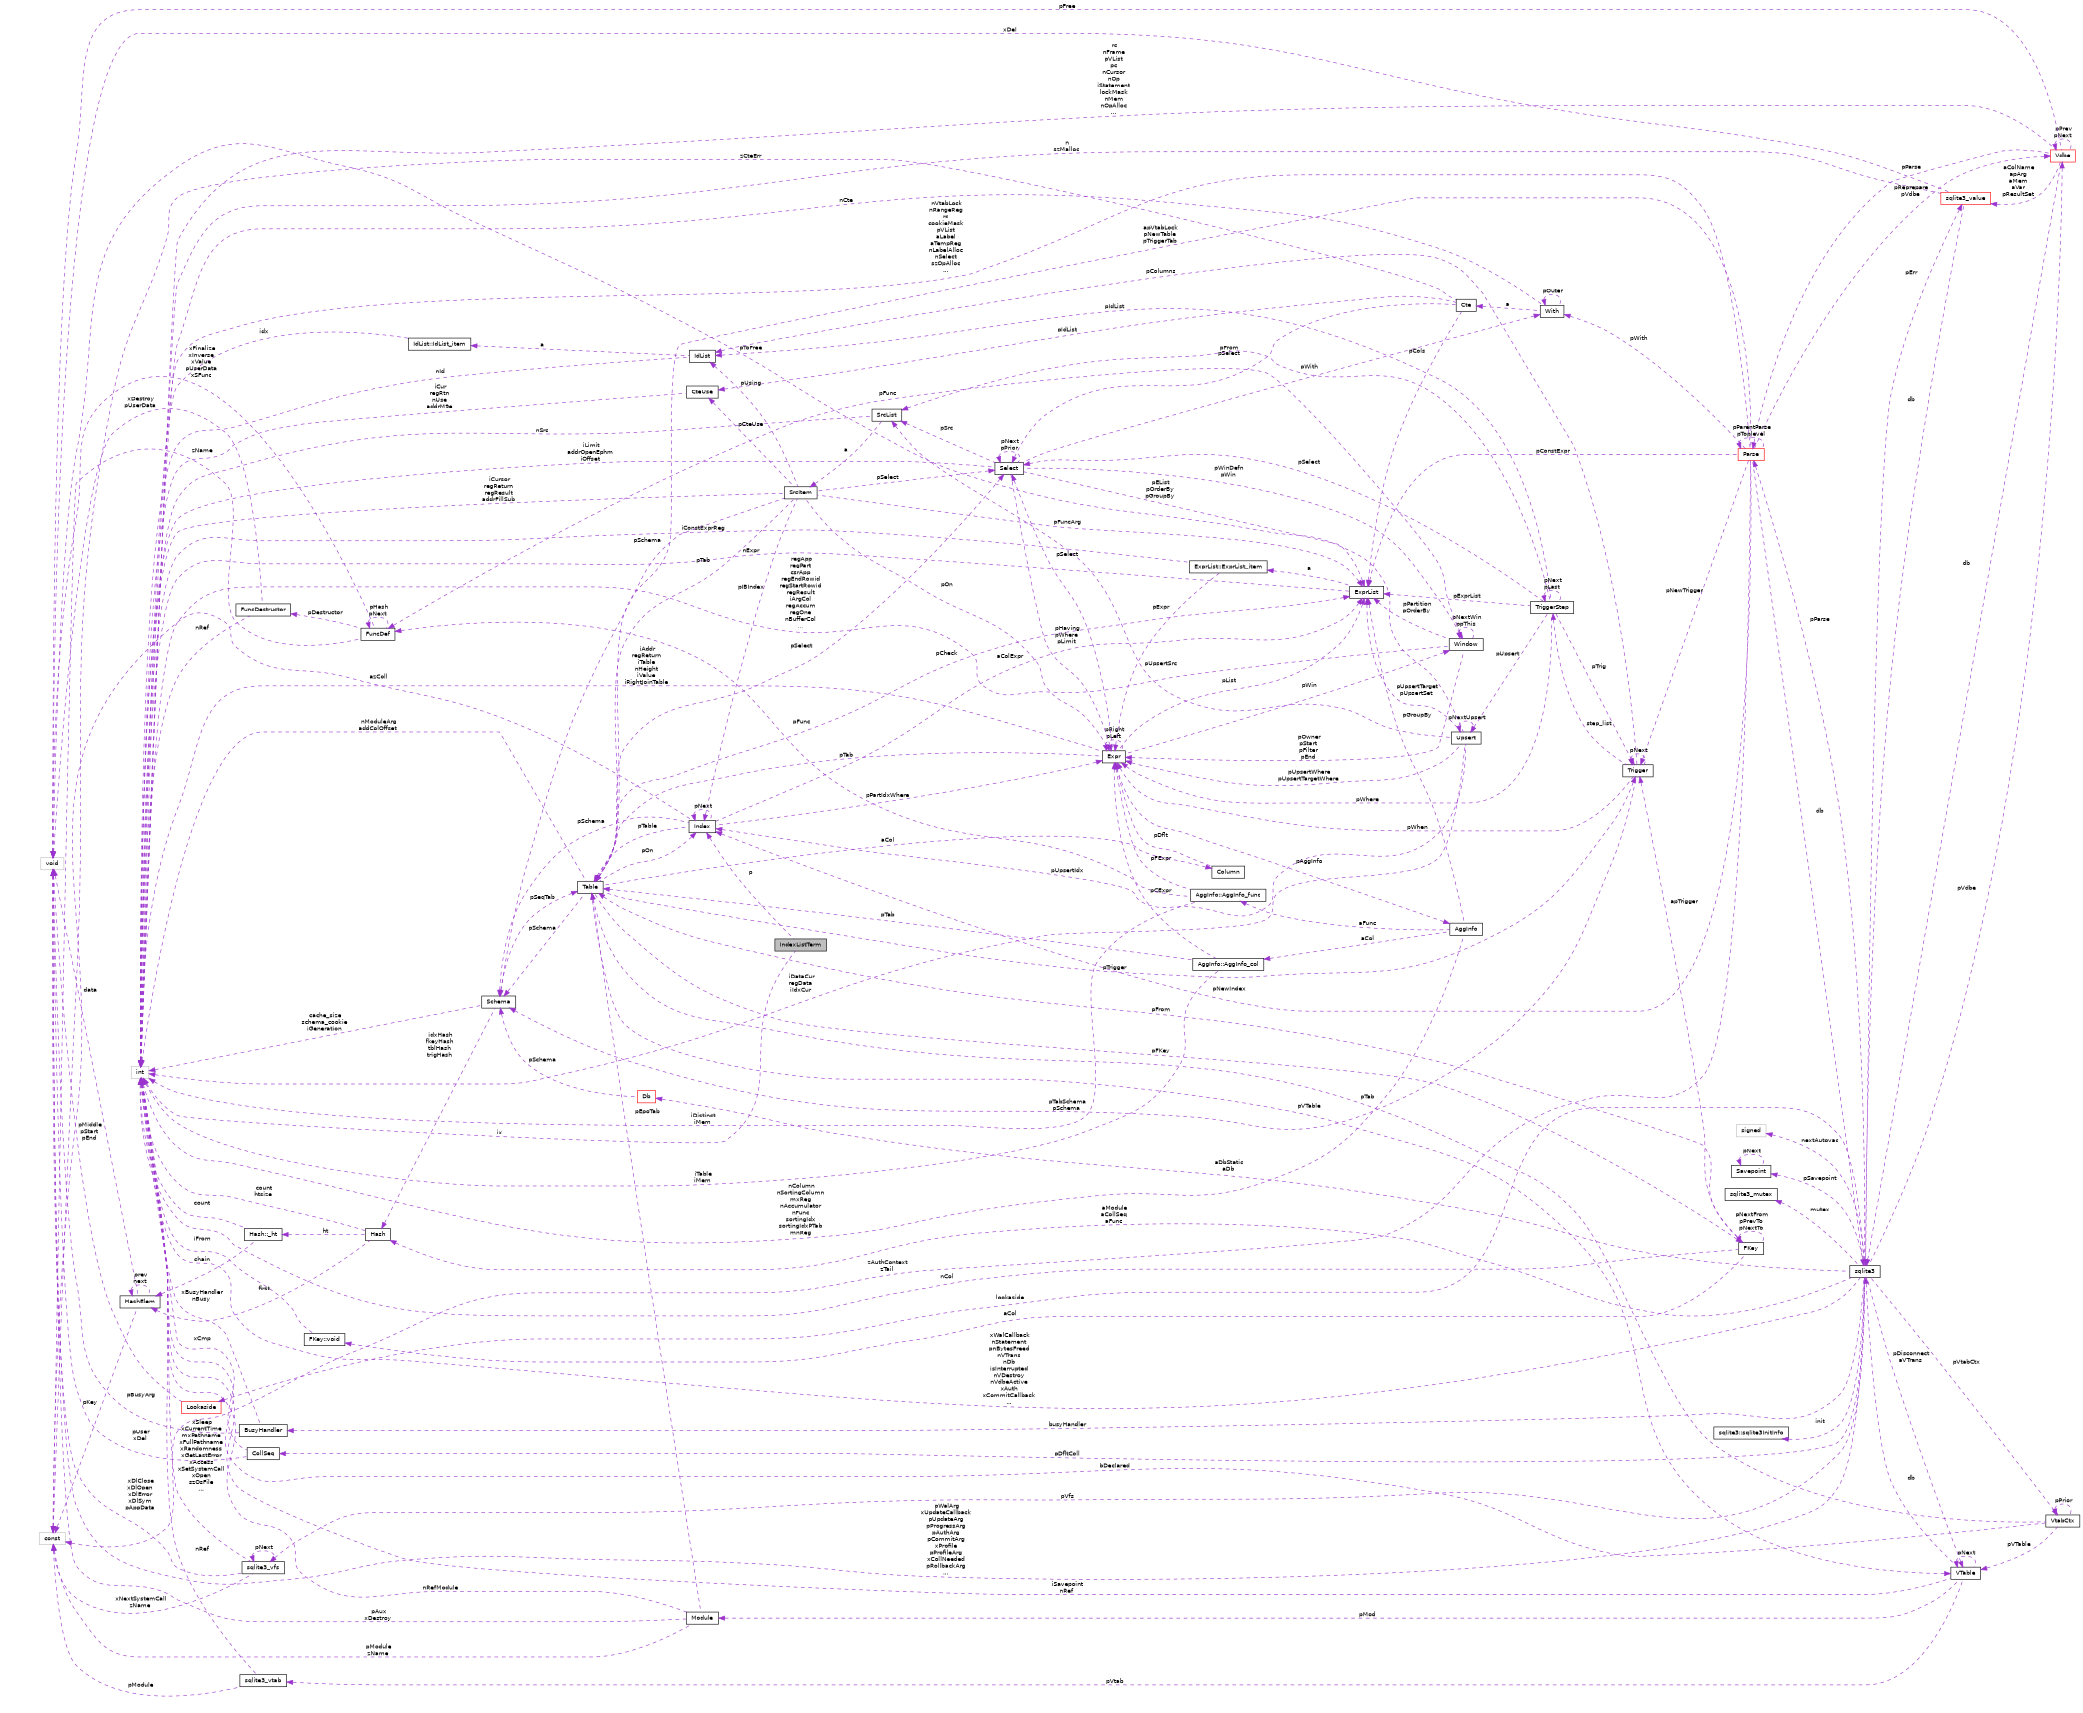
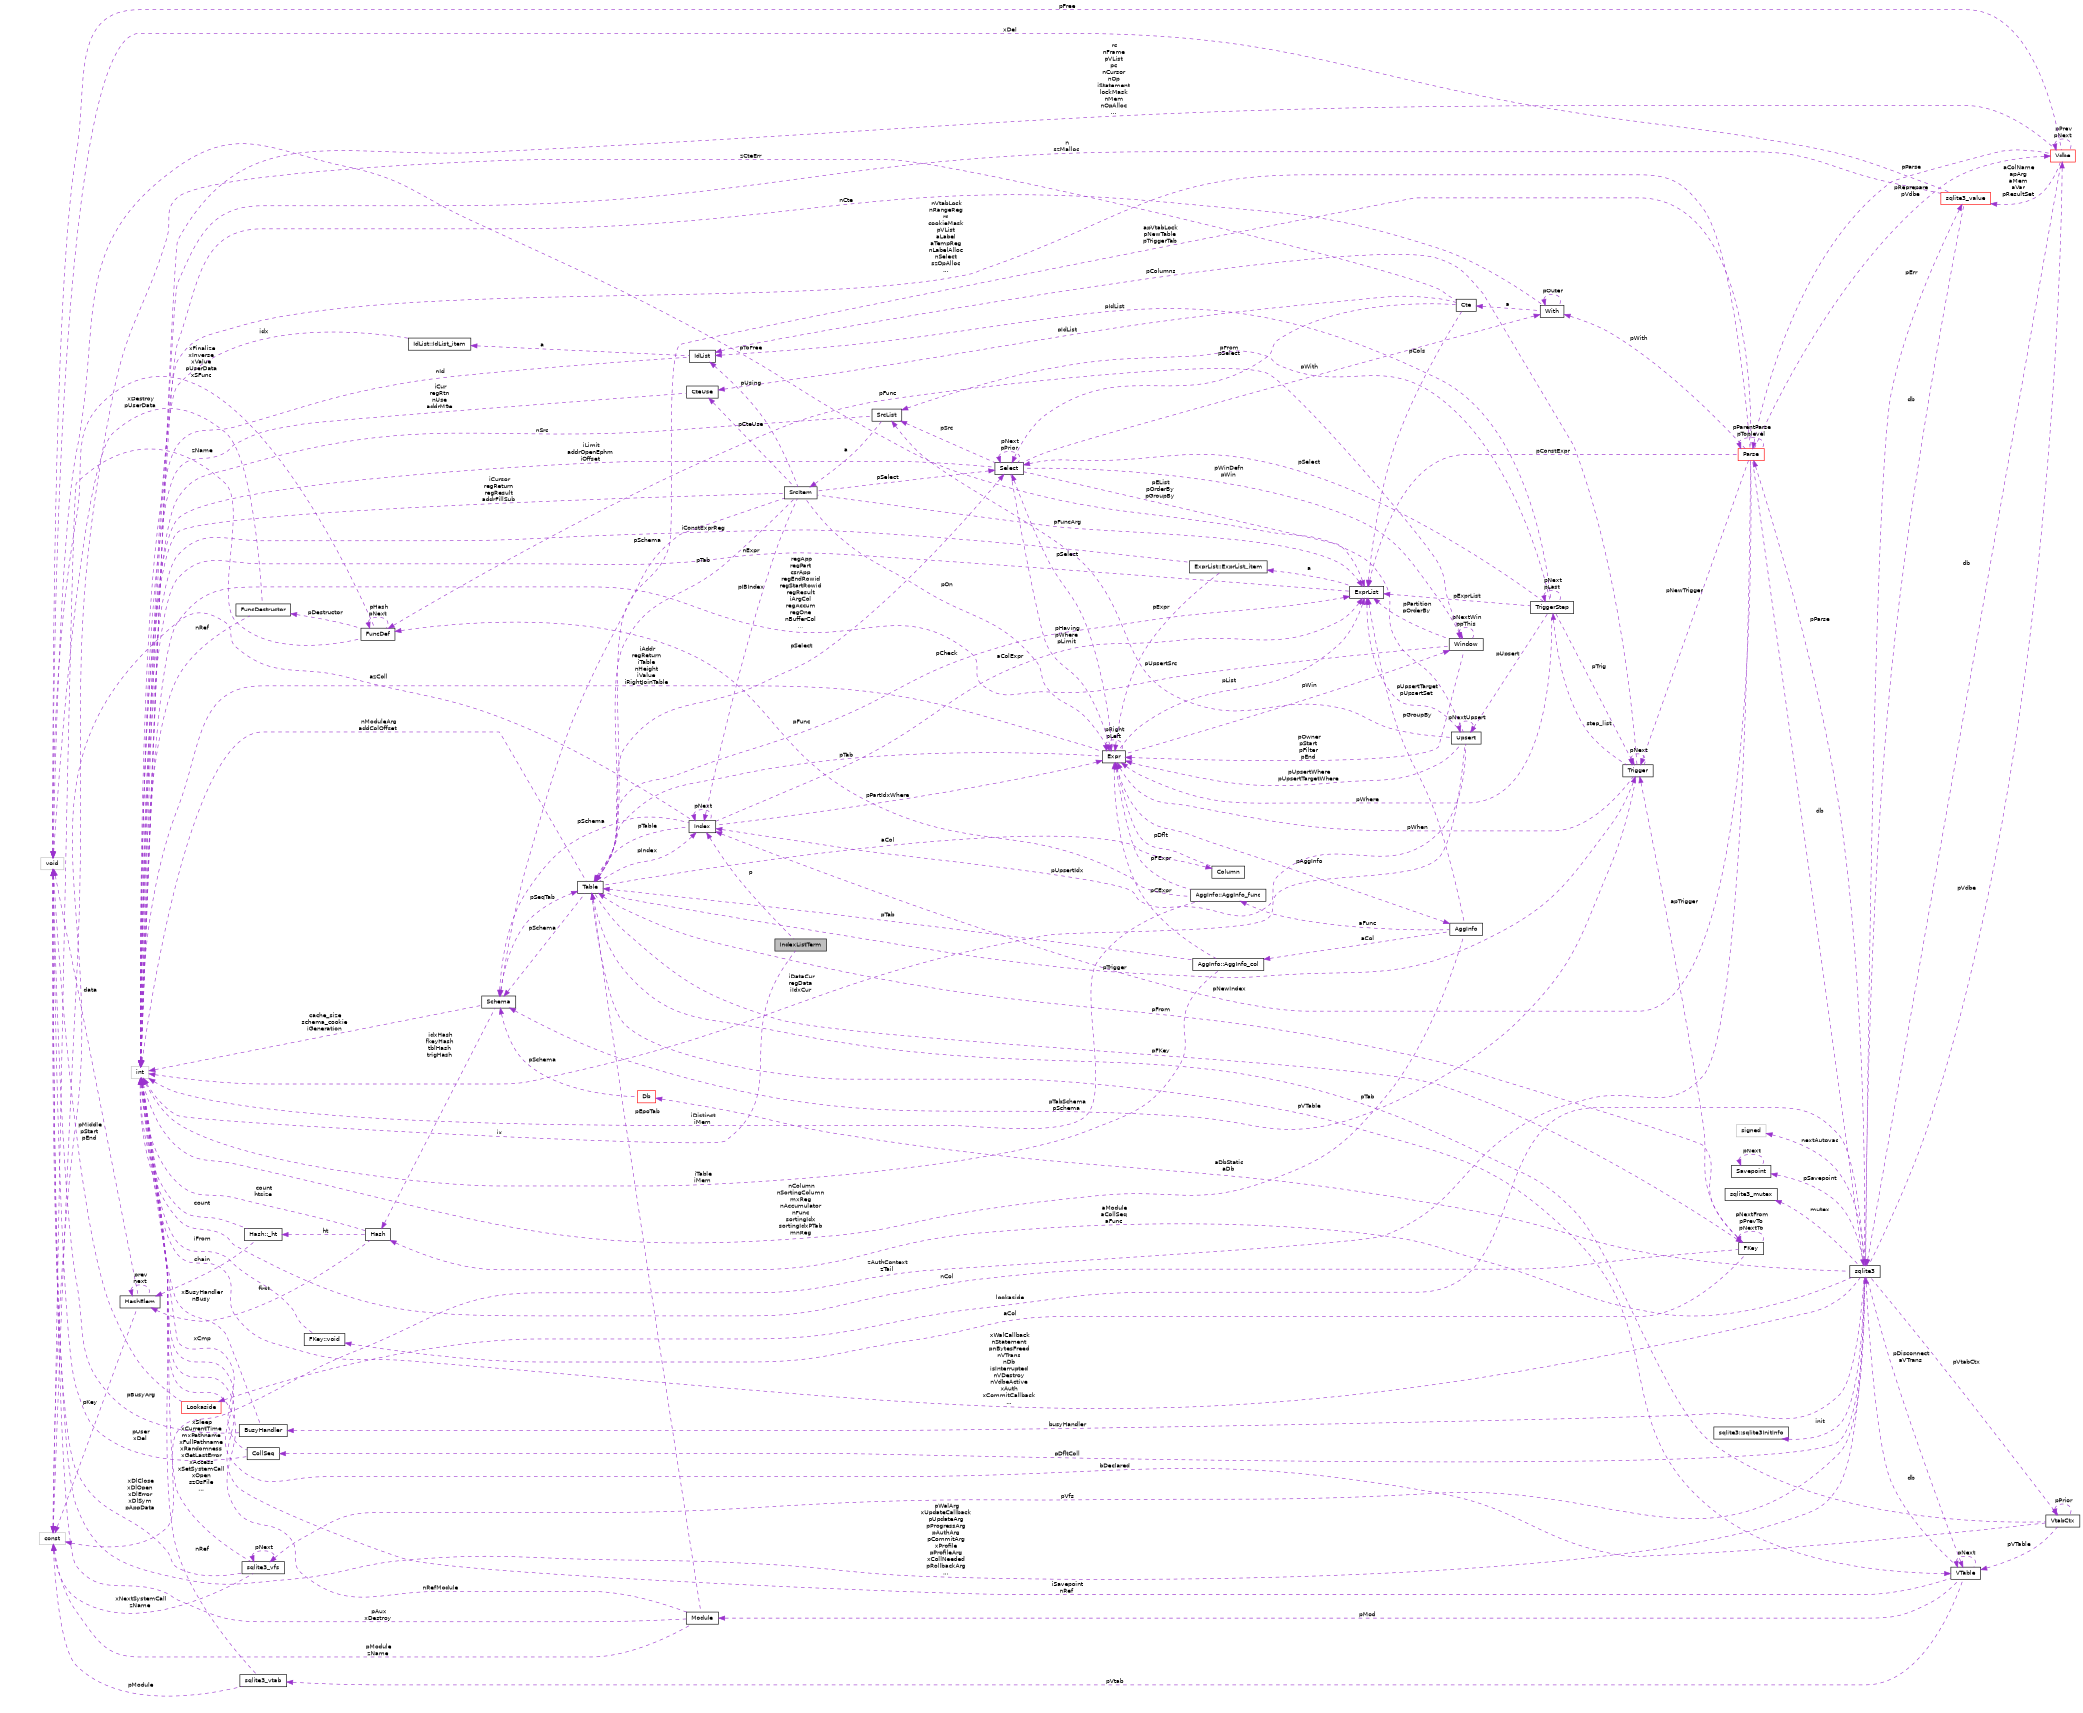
edge "Table" -> "Index": label " pOn" -> " pIndex"
